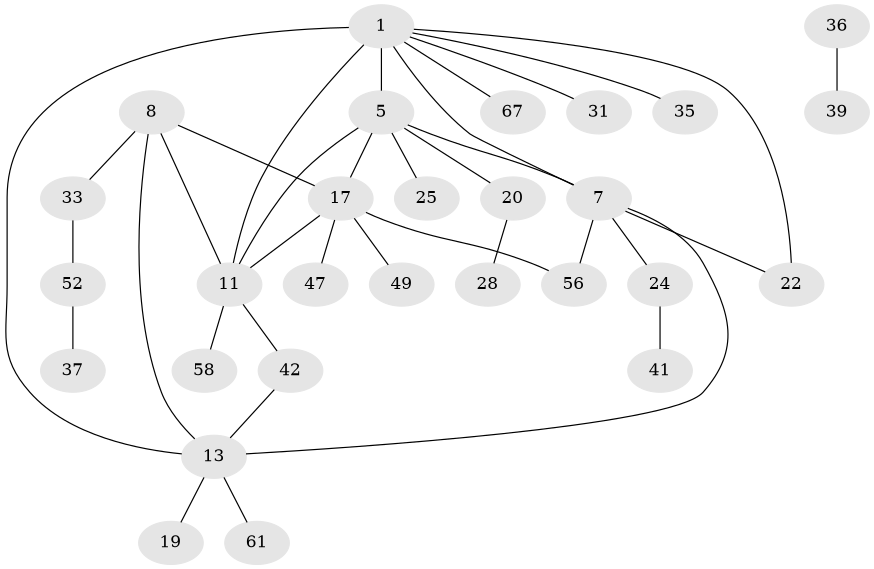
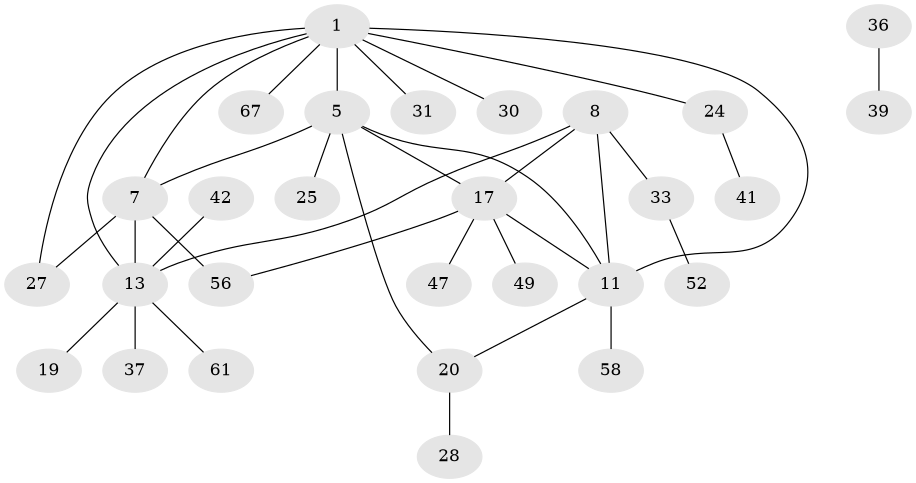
node "35": label "35" -> "30"
edge "7" -- "24": now "1" -- "24"
node "22": label "22" -> "27"
edge "52" -- "37": now "13" -- "37"
edge "11" -- "42": now "11" -- "20"
